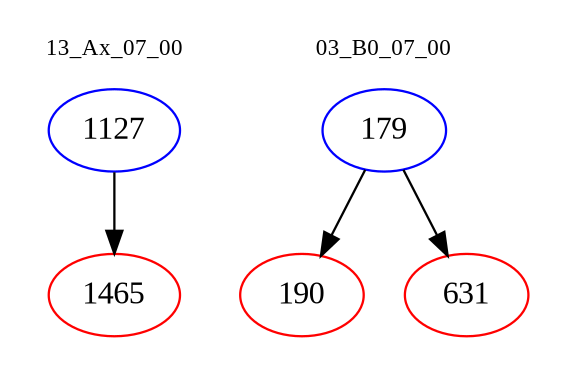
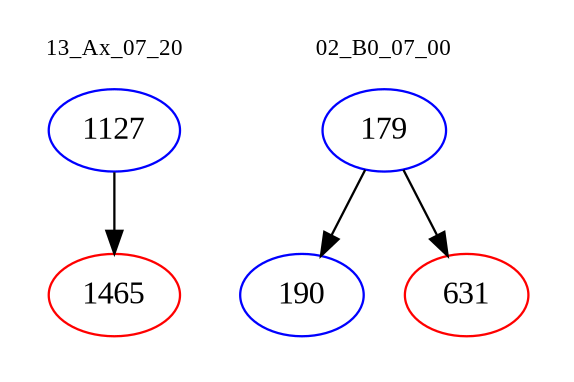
cluster "13_Ax_07_00": label "13_Ax_07_00" -> "13_Ax_07_20"
cluster "03_B0_07_00": label "03_B0_07_00" -> "02_B0_07_00"
node "190": color red -> blue
